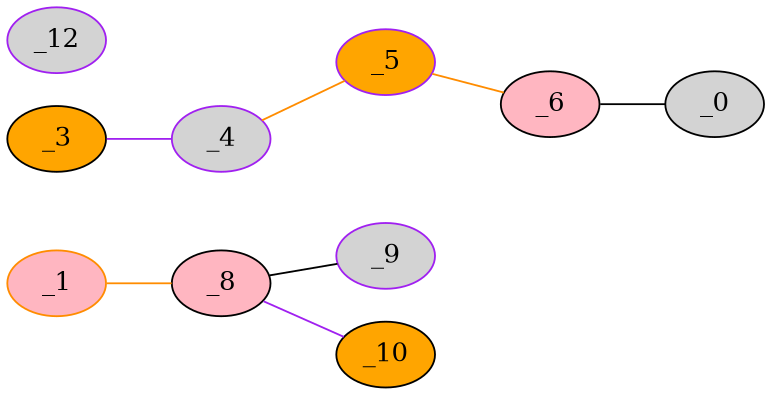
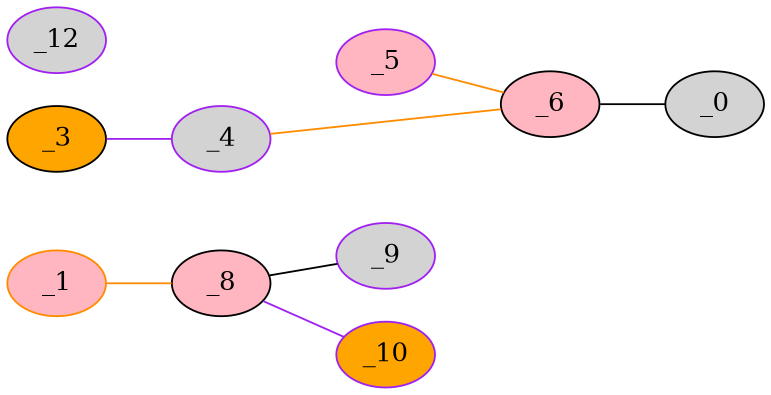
node "_5": fillcolor orange -> lightpink
edge "_5" -- "_4": now "_6" -- "_4"
node "_10": color black -> purple
